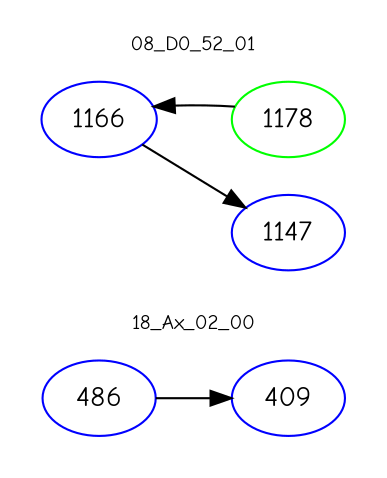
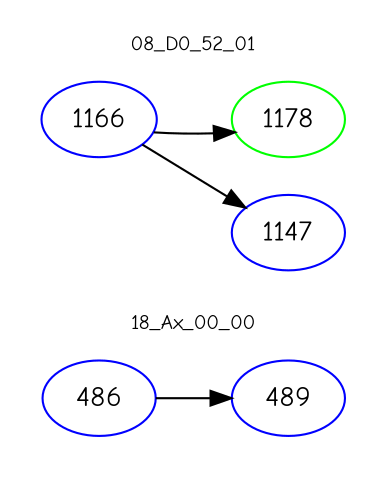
edge "1178" -> "1166": reversed
cluster "18_Ax_02_00": label "18_Ax_02_00" -> "18_Ax_00_00"
node "409": label "409" -> "489"
